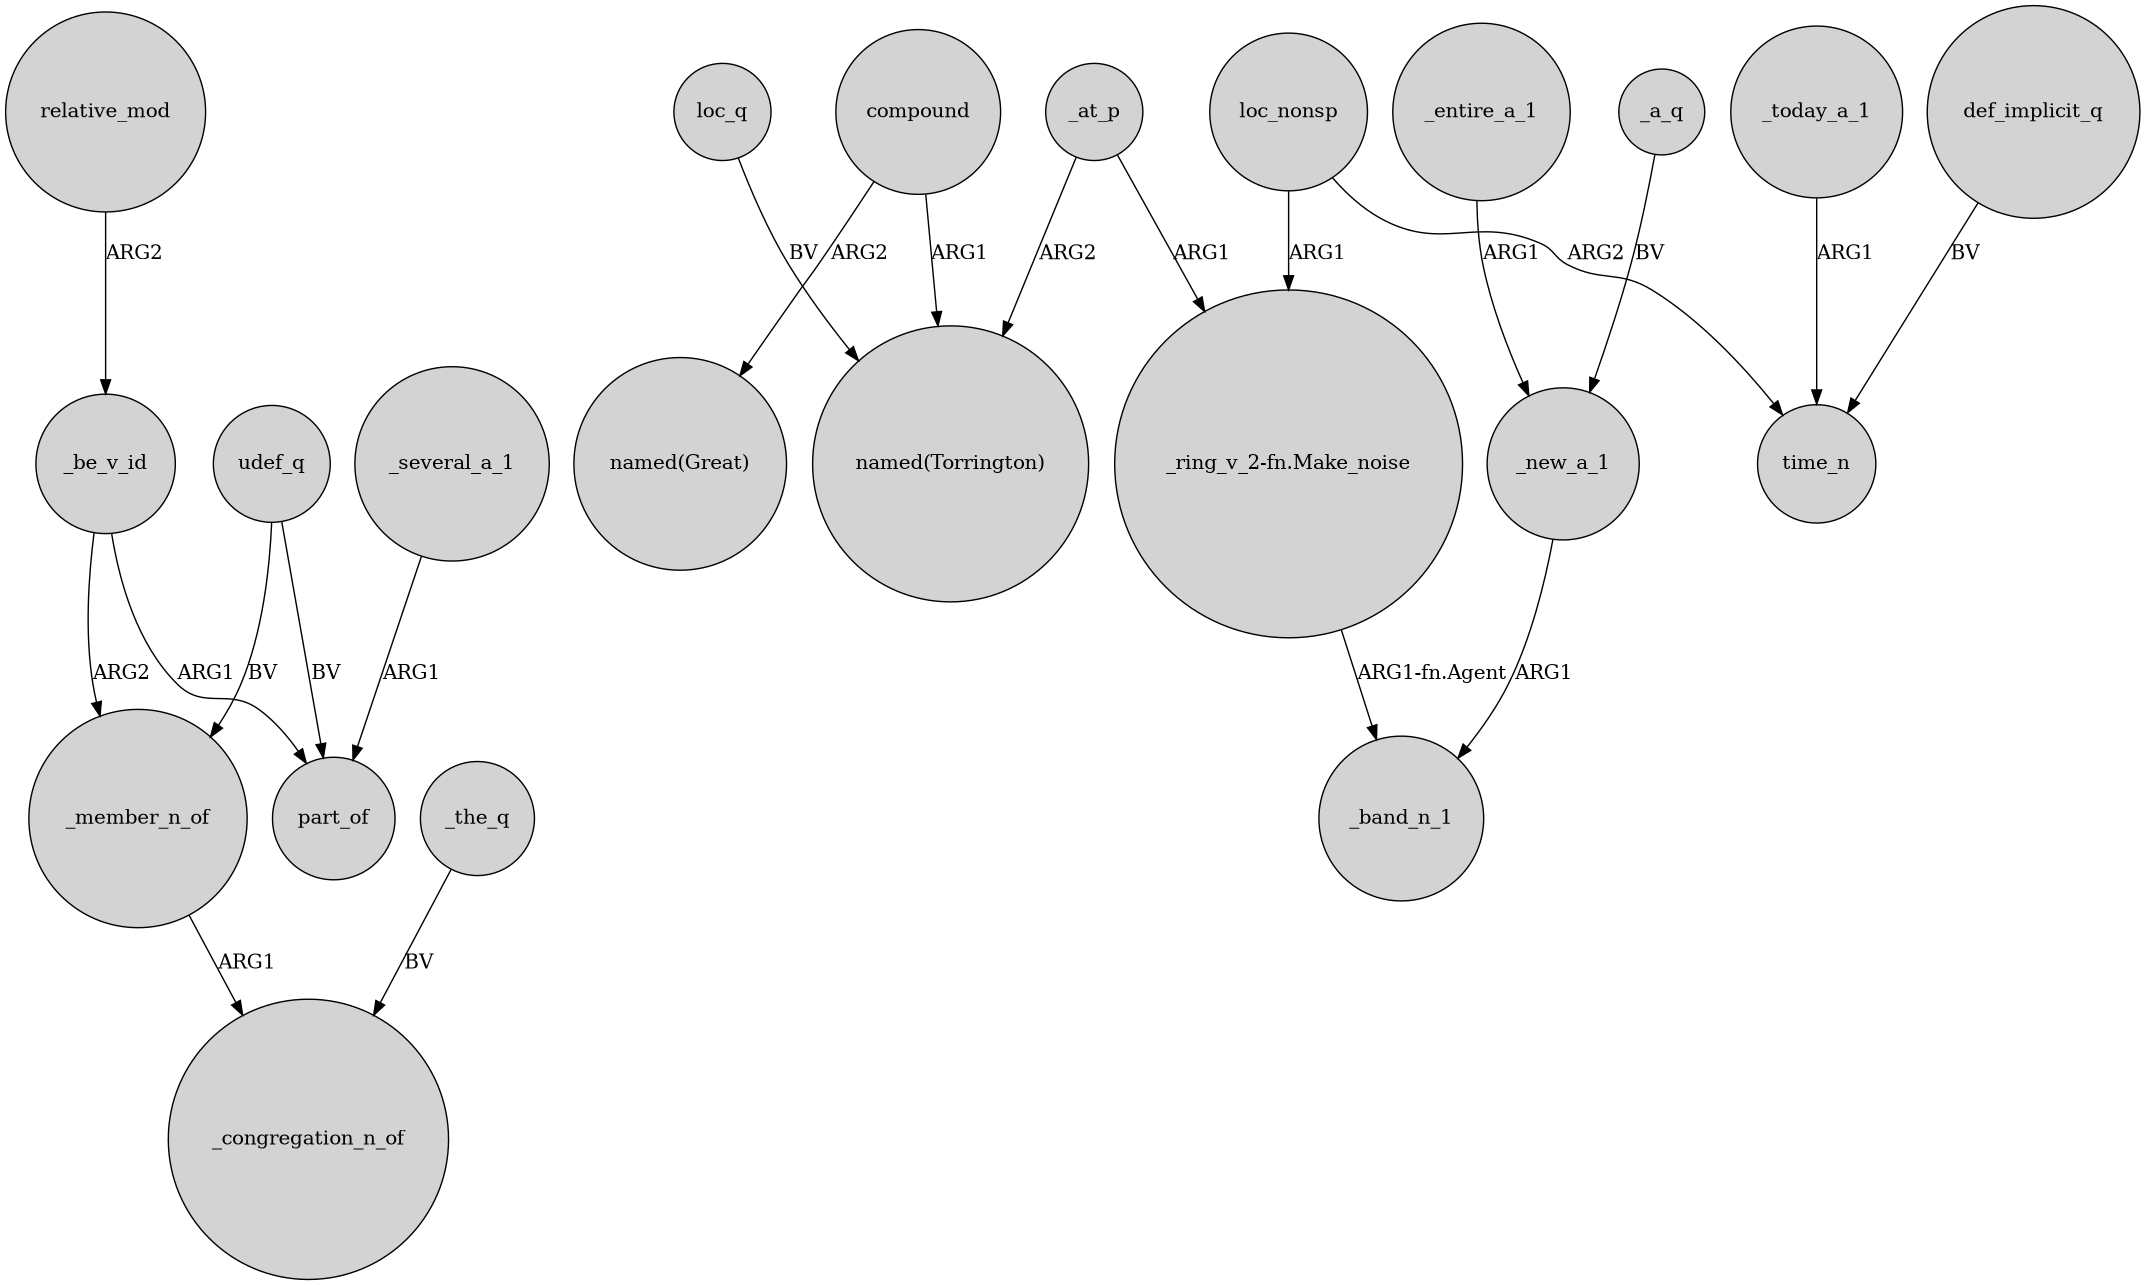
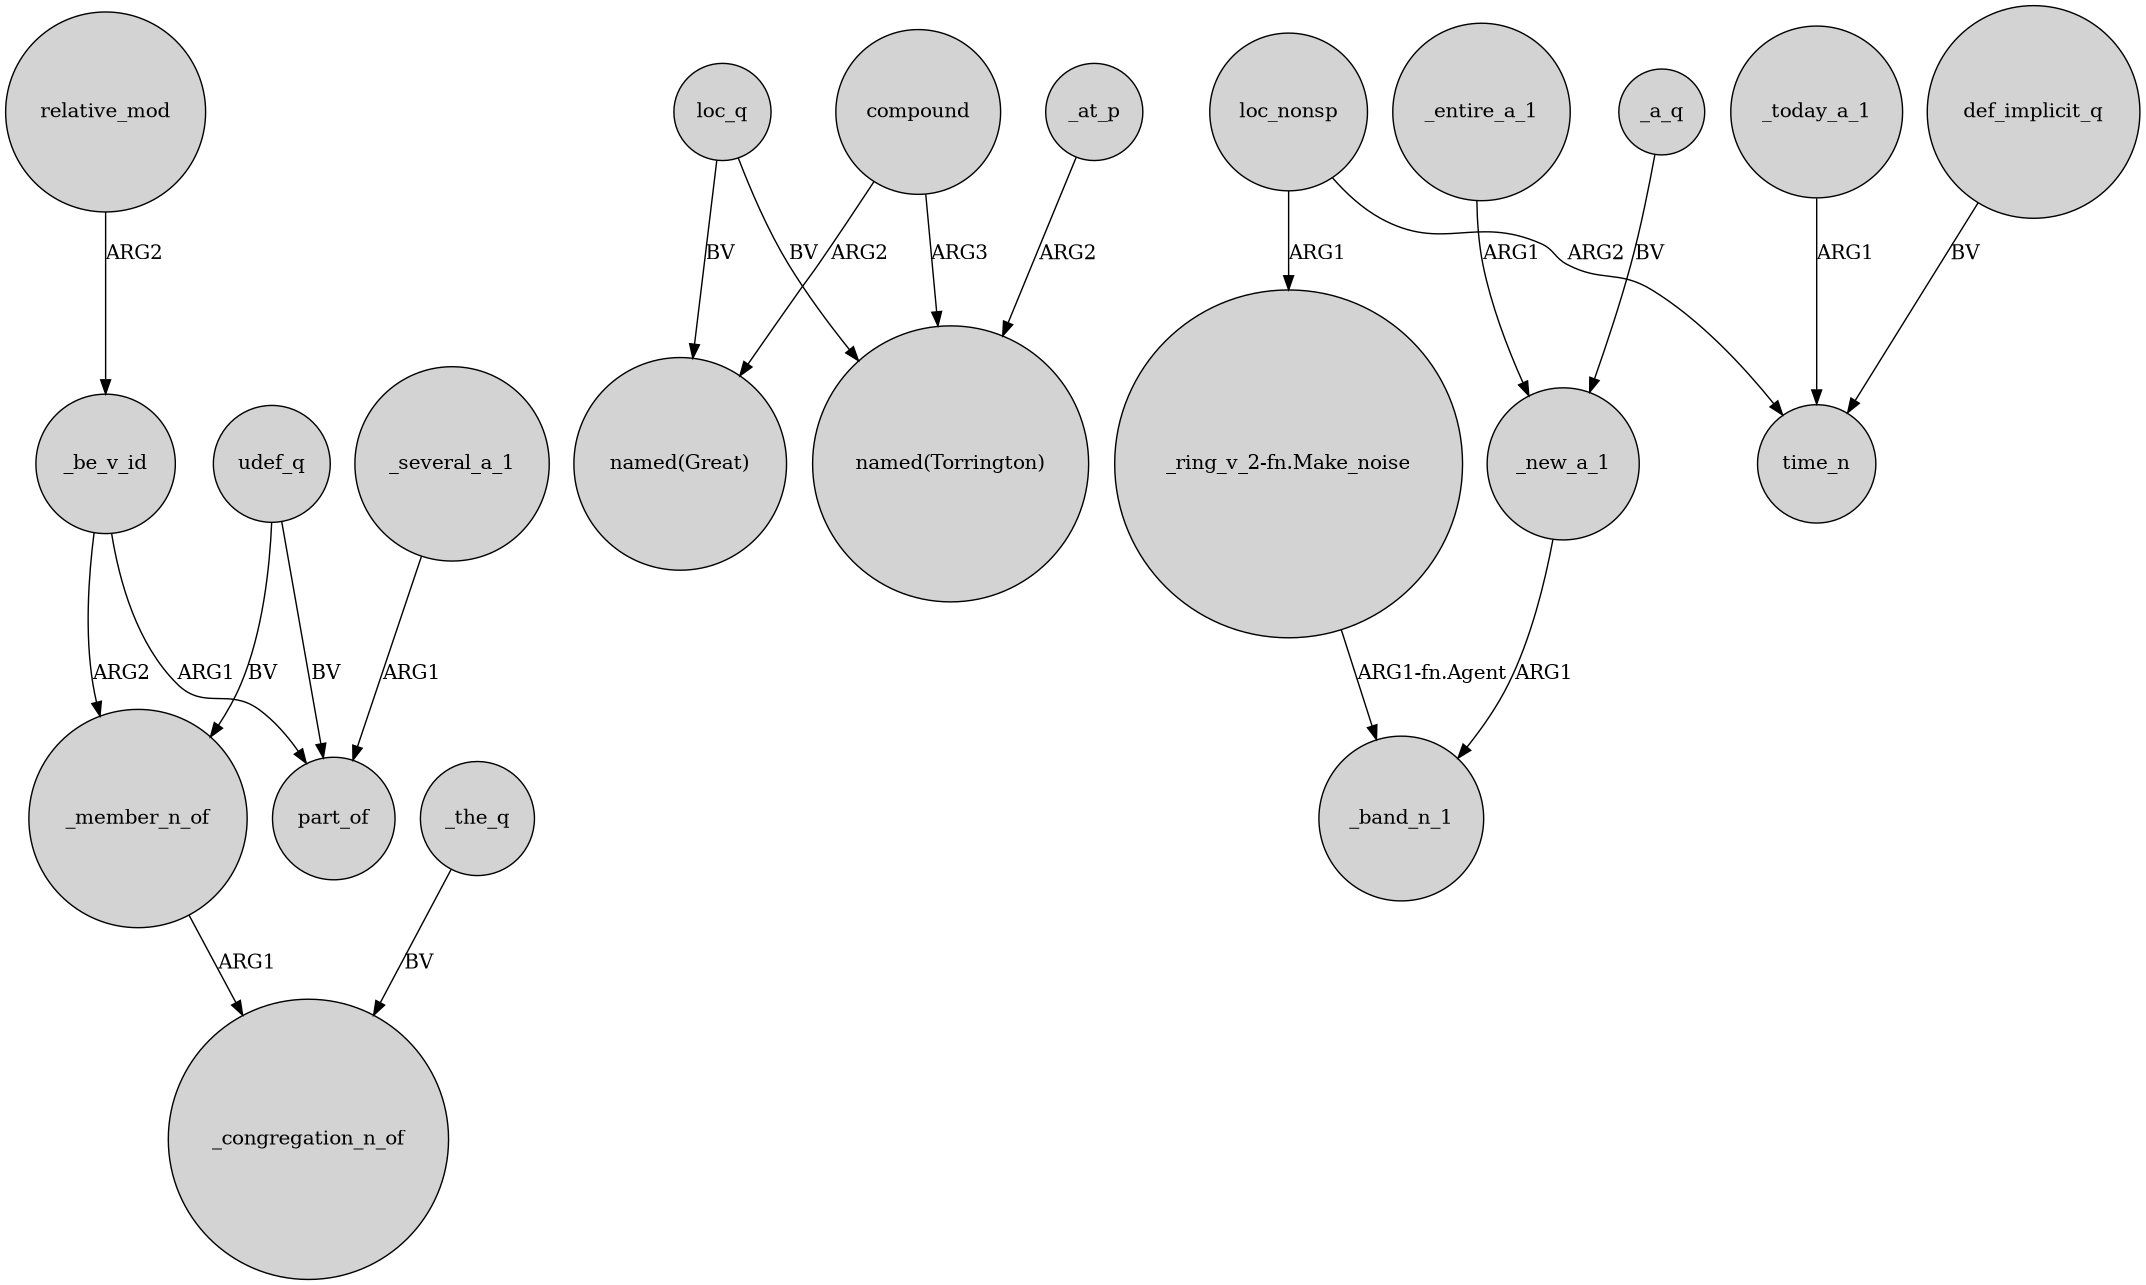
edge "_at_p" -> "_ring_v_2-fn.Make_noise": removed, label "ARG1"
edge "loc_q" -> "named(Great)": added, label "BV"
edge "compound" -> "named(Torrington)": label "ARG1" -> "ARG3"
